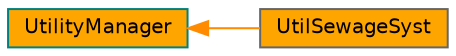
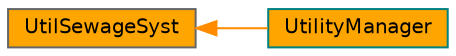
edge "UtilSewageSyst" -> "UtilityManager": reversed
